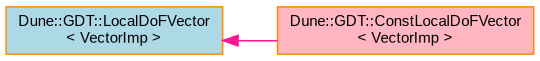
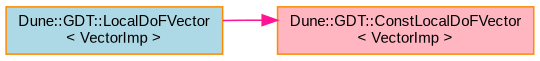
edge "Dune::GDT::ConstLocalDoFVector < VectorImp >" -> "Dune::GDT::LocalDoFVector < VectorImp >": reversed
